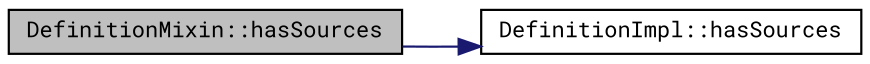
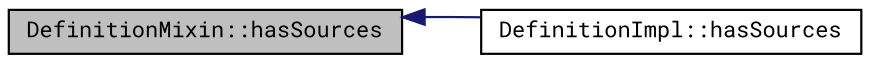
edge "DefinitionMixin::hasSources" -> "DefinitionImpl::hasSources": reversed
